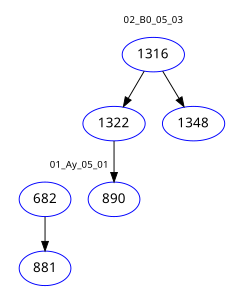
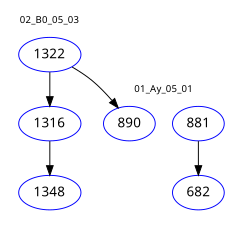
edge "1316" -> "1322": reversed
edge "682" -> "881": reversed
